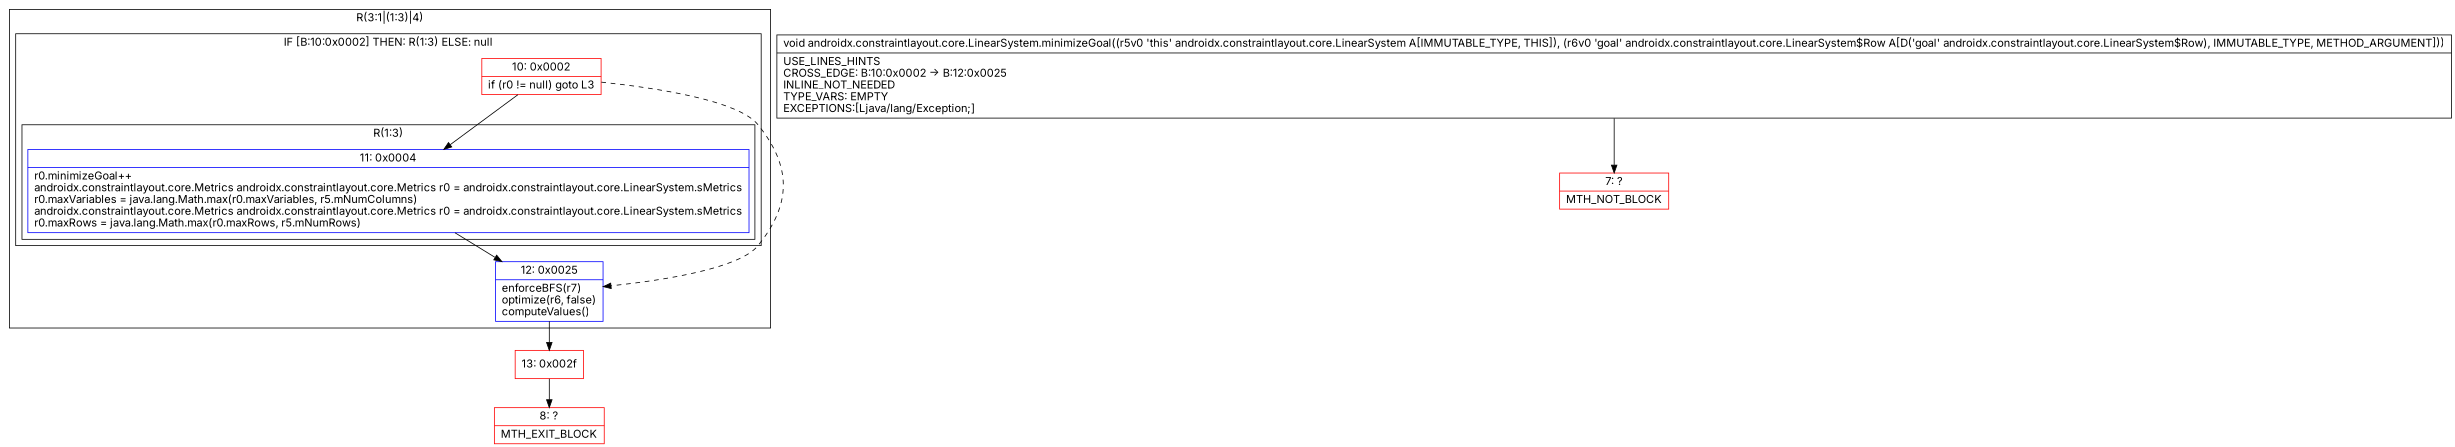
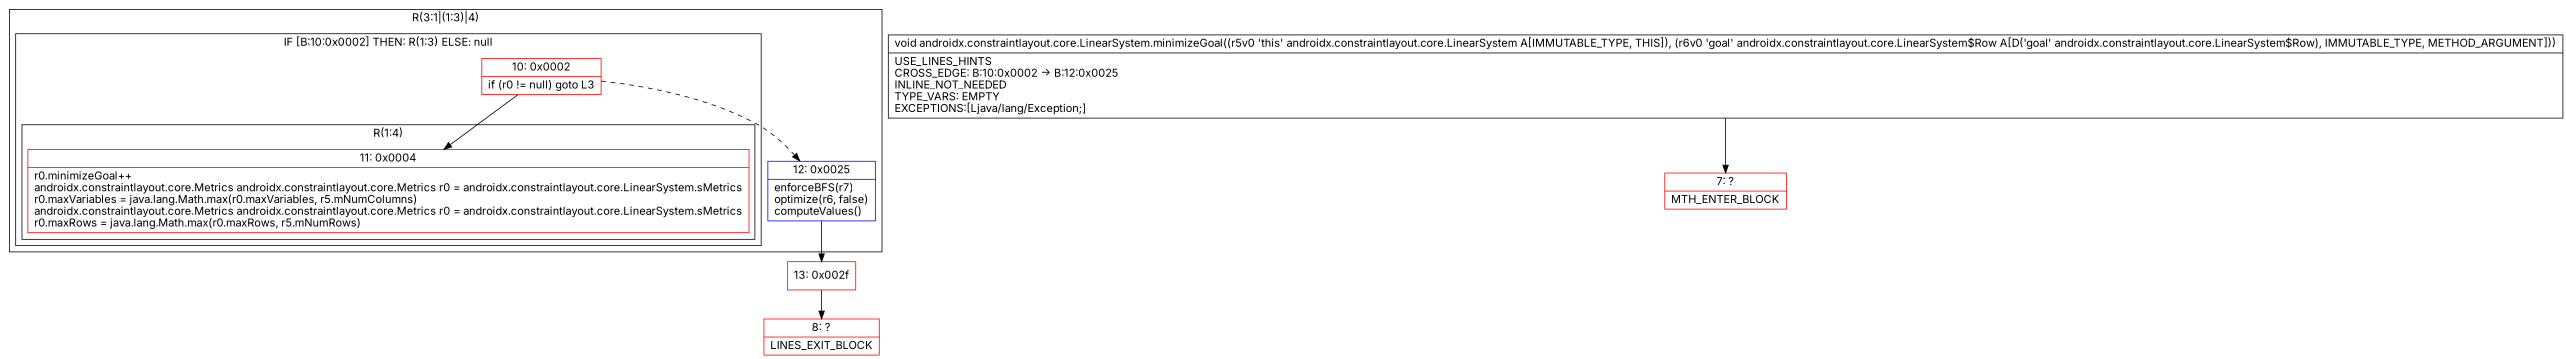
cluster "R(1:3)": label "R(1:3)" -> "R(1:4)"
node "11: 0x0004": color blue -> red
node "7: ?": text "MTH_NOT_BLOCK" -> "MTH_ENTER_BLOCK"
edge "11: 0x0004" -> "12: 0x0025": removed
node "8: ?": text "MTH_EXIT_BLOCK" -> "LINES_EXIT_BLOCK"
